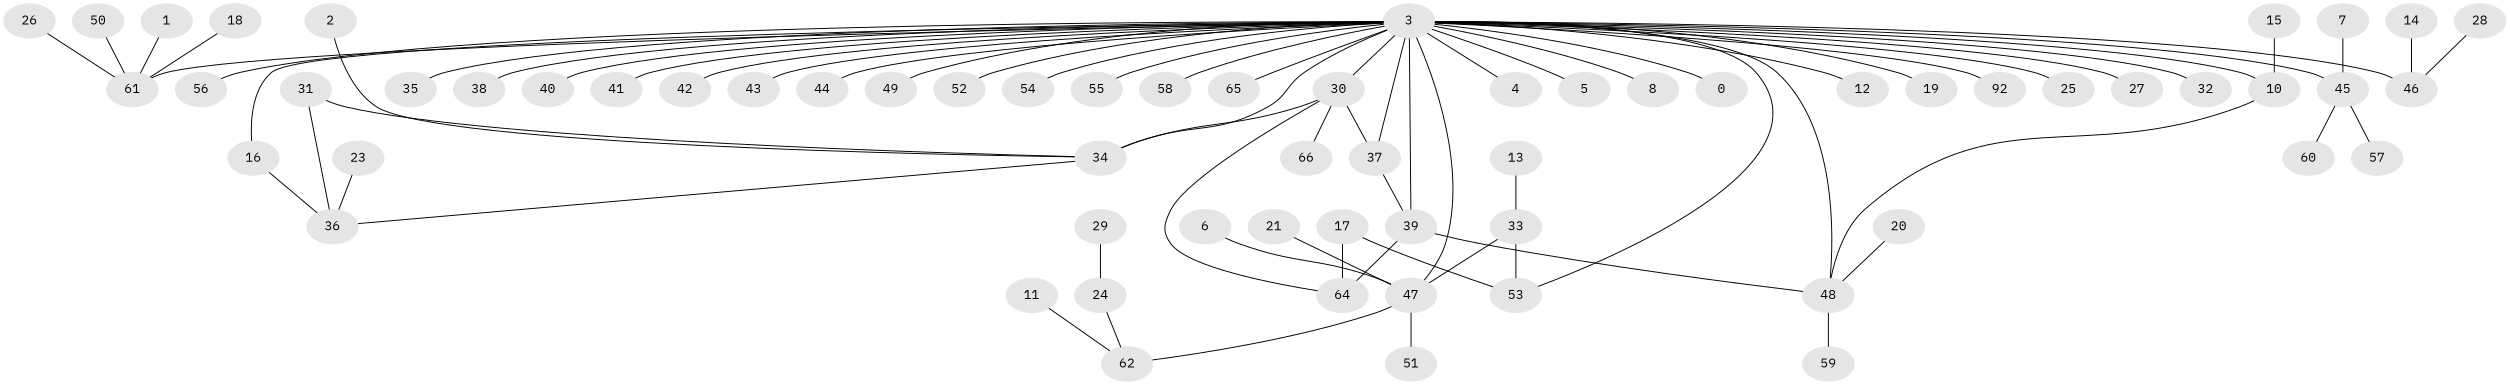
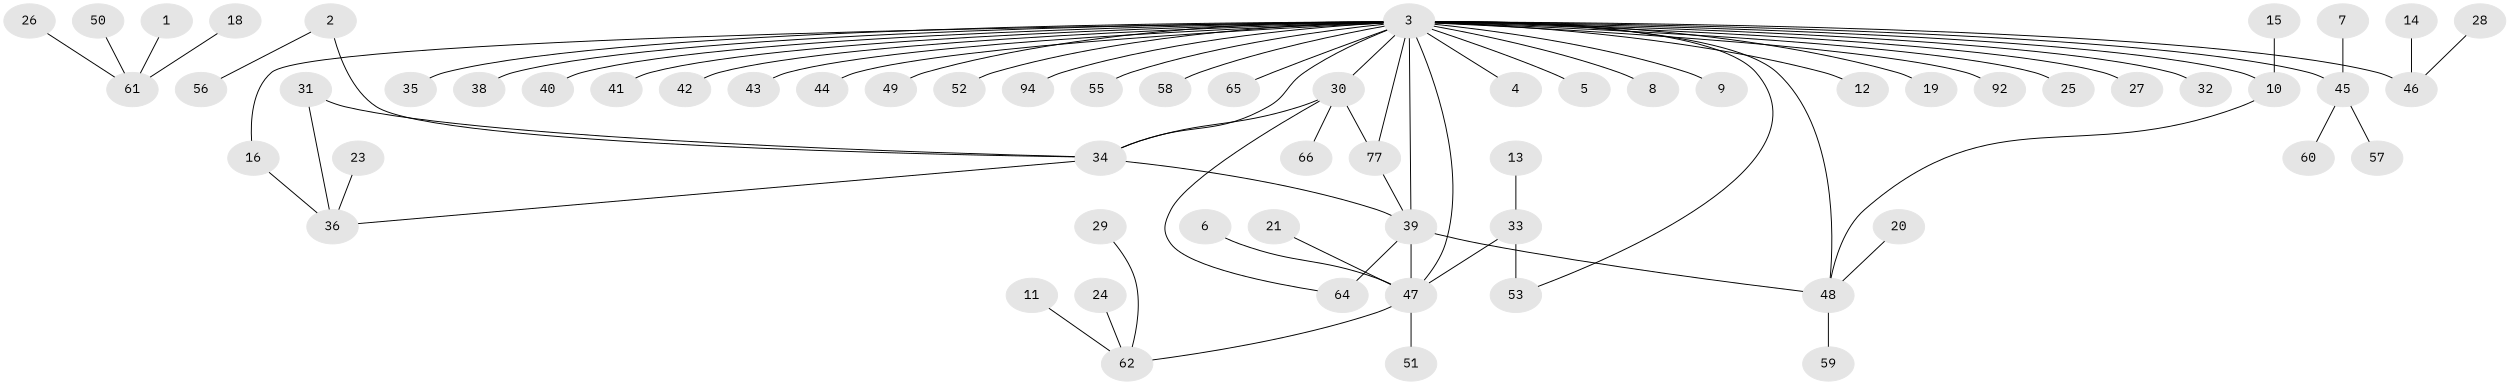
edge "3" -- "56": now "2" -- "56"
edge "3" -- "61": removed
node "54": label "54" -> "94"
node "0": label "0" -> "9"
node "37": label "37" -> "77"
edge "34" -- "39": added
node "17": removed
edge "29" -- "24": now "29" -- "62"
edge "39" -- "47": added
